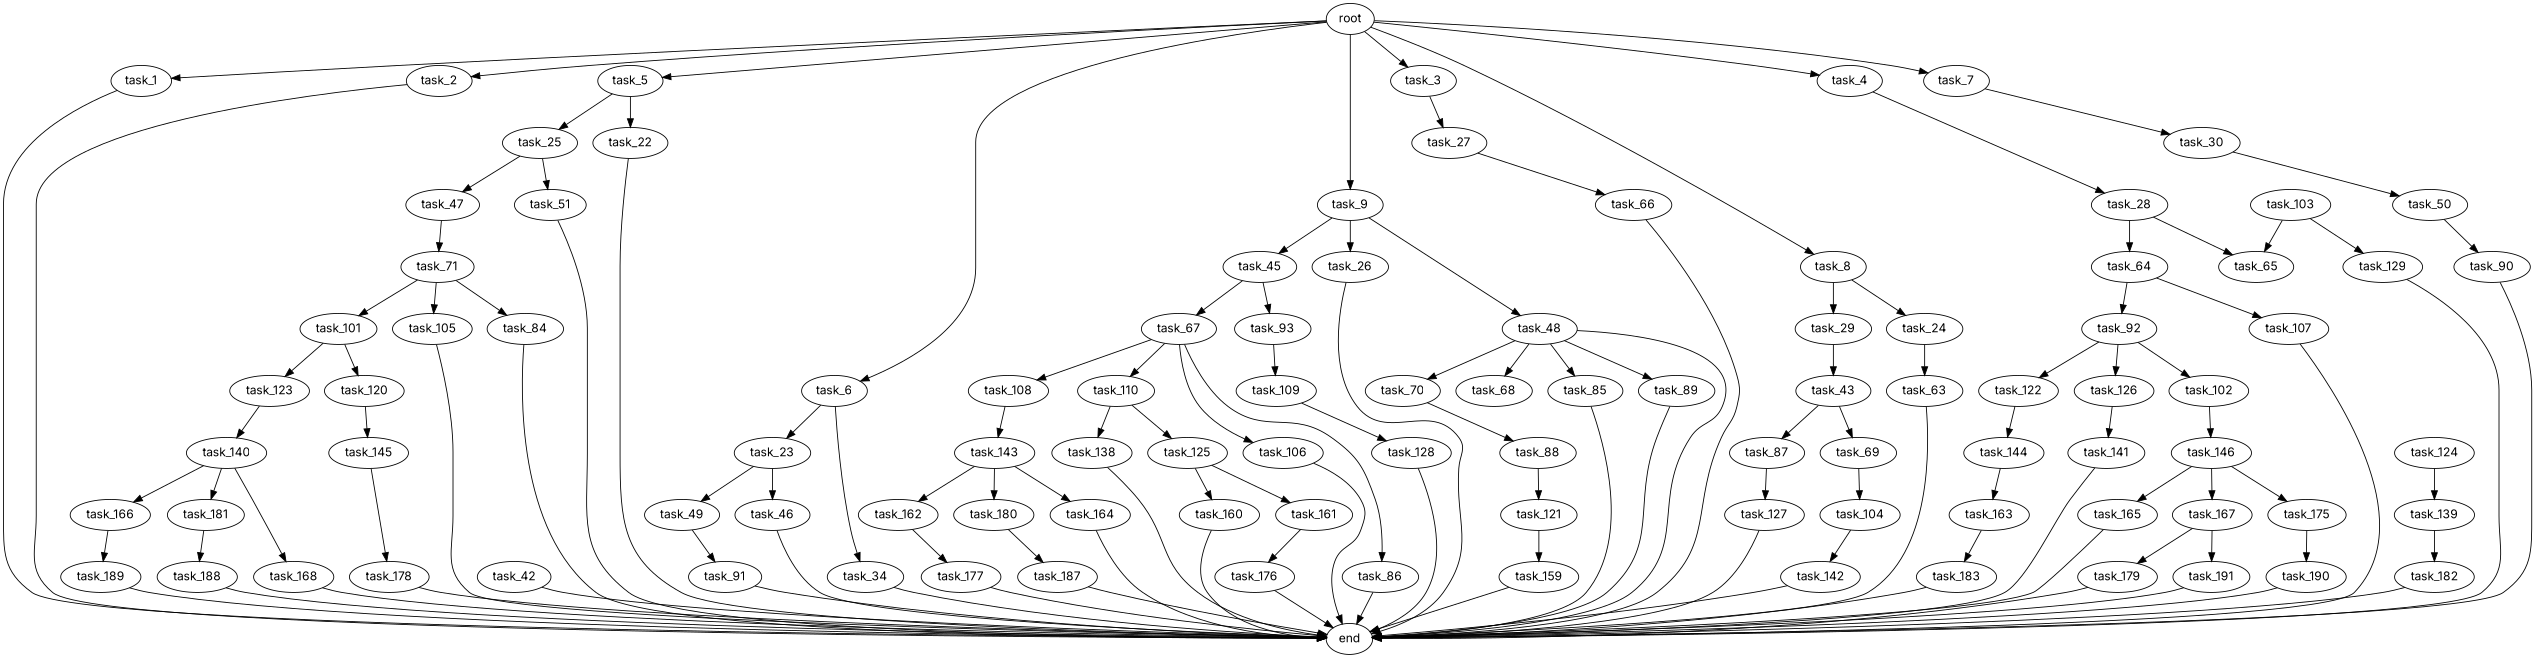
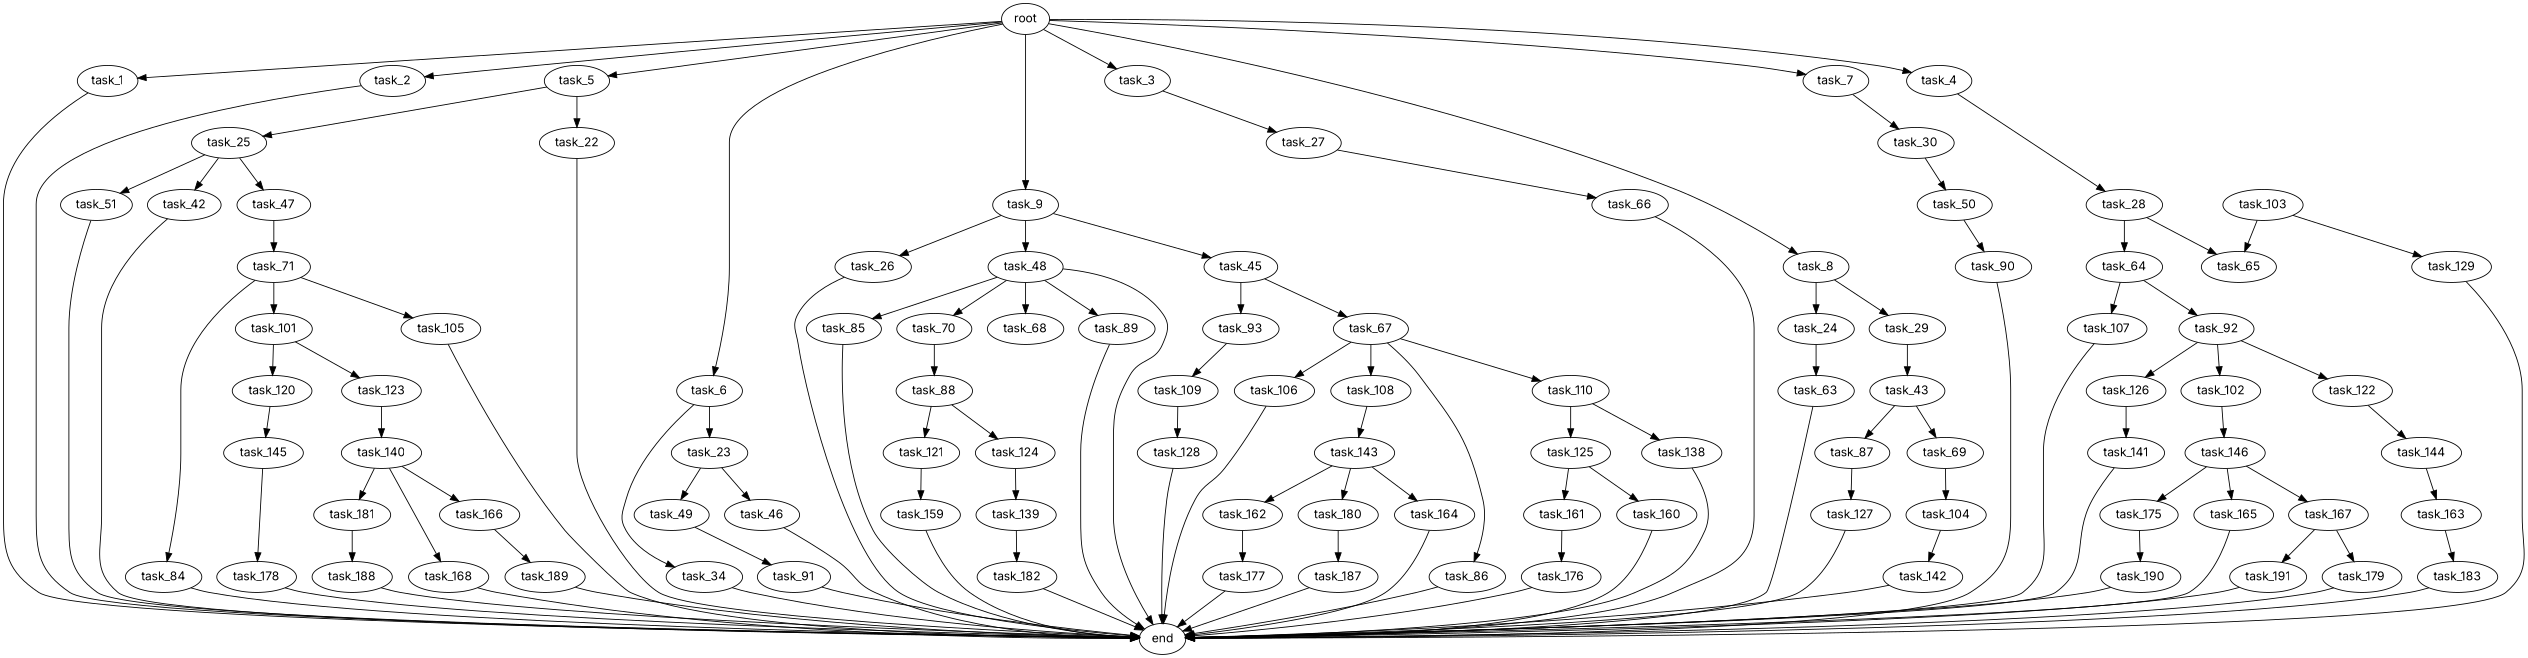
edge "task_25" -> "task_42": added
edge "task_88" -> "task_124": added
